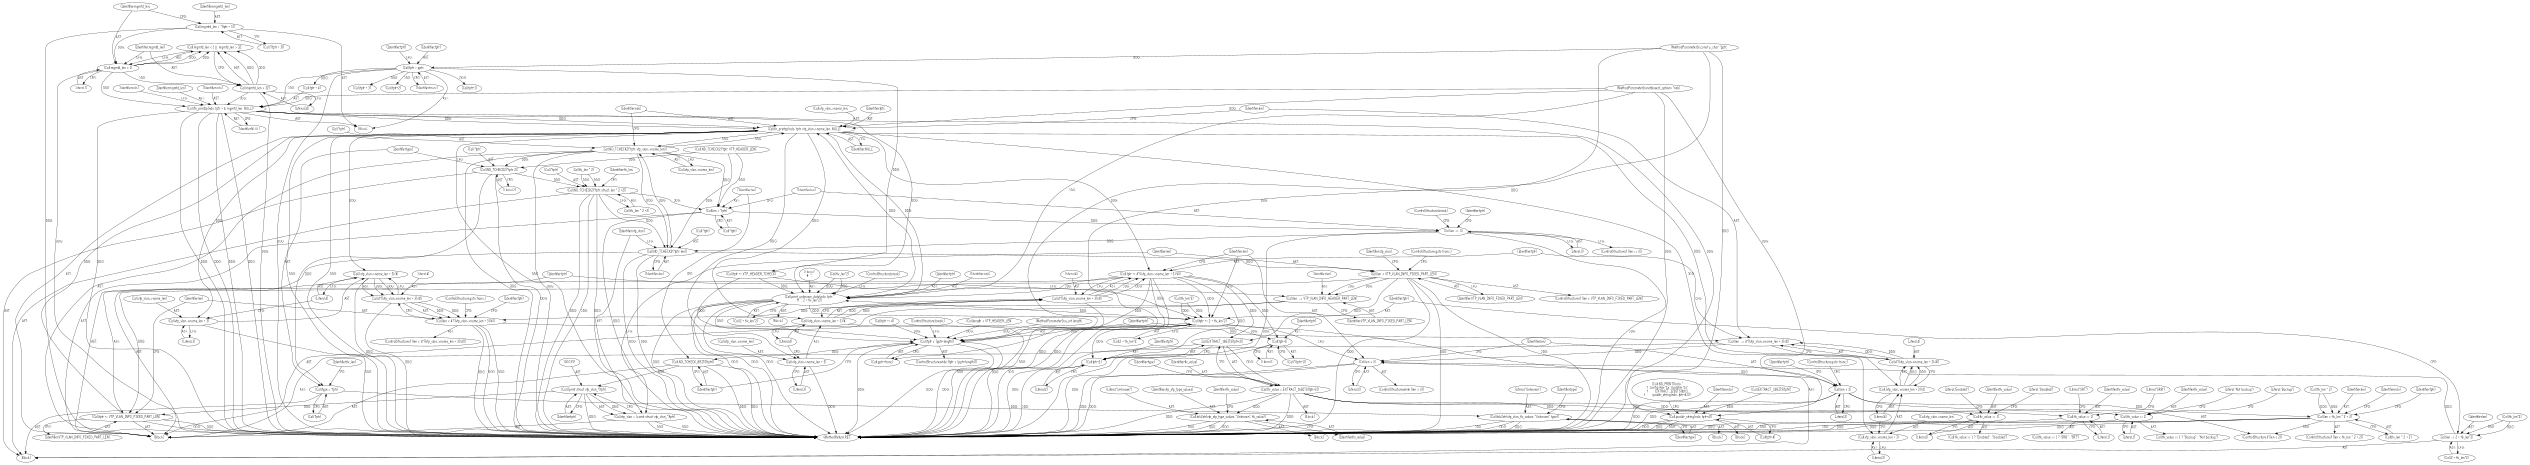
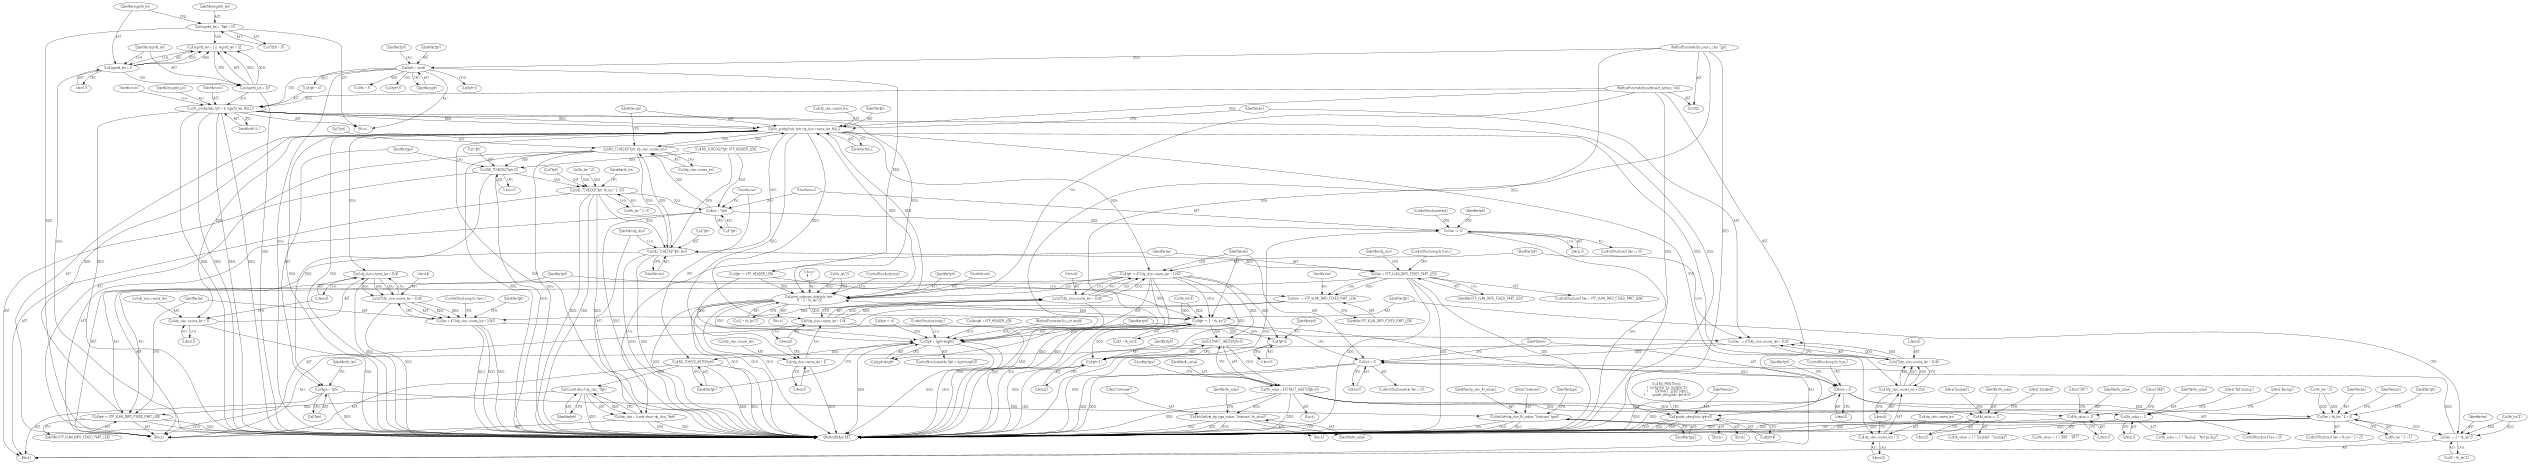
edge "(Call,mgmtd_len = *(tptr + 3))" -> "(Call,mgmtd_len < 1)": now "(Call,mgmtd_len = *(tptr + 3))" -> "(Call,mgmtd_len < 1 ||  mgmtd_len > 32)"
edge "(Call,mgmtd_len = *(tptr + 3))" -> "(Call,*(tptr + 3))": label "CFG: " -> "AST: "
node "(Call,tptr = pptr)": label "(Call,tptr = pptr)" -> "(Call,tptr = const)"
node "(Call,tptr + 3)": label "(Call,tptr + 3)" -> "(Call,tlv + 3)"
node "(Identifier,trunc)": label "(Identifier,trunc)" -> "(Identifier,pptr)"
edge "(Call,mgmtd_len < 1)" -> "(Call,fn_printzp(ndo, tptr + 4, mgmtd_len, NULL))": removed, label "DDG:"
node "(Literal,32)": removed
node "1000112": added
edge "(Call,ND_TCHECK2(*tptr, vtp_vlan->name_len))" -> "(Call,len = *tptr)": reversed
node "(Call,ND_TCHECK2(*tptr, struct_len * 2 +2))": label "(Call,ND_TCHECK2(*tptr, struct_len * 2 +2))" -> "(Call,ND_TCHECK2(*tptr, tlv_len * 2 +2))"
edge "(Call,len == 0)" -> "(Call,ND_TCHECK2(*tptr, len))": now "(Call,fn_printzp(ndo, tptr, vtp_vlan->name_len, NULL))" -> "(Call,ND_TCHECK2(*tptr, len))"
edge "(Call,len == 0)" -> "(ControlStructure,if (len == 0))": label "CFG: " -> "AST: "
edge "(MethodParameterIn,netdissect_options *ndo)" -> "(Call,ipaddr_string(ndo, tptr+4))": label "DDG: " -> "AST: "
node "(Call,tptr += VTP_HEADER_TCHECK)": label "(Call,tptr += VTP_HEADER_TCHECK)" -> "(Call,tptr += VTP_HEADER_LEN)"
node "(Call,len  -= VTP_VLAN_INFO_HEADER_PART_LEN)": label "(Call,len  -= VTP_VLAN_INFO_HEADER_PART_LEN)" -> "(Call,len  -= VTP_VLAN_INFO_FIXED_PART_LEN)"
edge "(Call,tptr += 4*((vtp_vlan->name_len + 3)/4))" -> "(Call,tptr < (pptr+length))": label "DDG: " -> "AST: "
edge "(Call,len < VTP_VLAN_INFO_FIXED_PART_LEN)" -> "(Call,EXTRACT_16BITS(tptr+2))": now "(Call,tptr += 2 + tlv_len*2)" -> "(Call,EXTRACT_16BITS(tptr+2))"
edge "(Call,len < VTP_VLAN_INFO_FIXED_PART_LEN)" -> "(Call,tptr += VTP_VLAN_INFO_FIXED_PART_LEN)": label "DDG: " -> "AST: "
node "(ControlStructure,if (len < 4*((vtp_vlan->name_len + 3)/4)))": removed
node "1000332": removed
node "(Call,pptr+trunc)": label "(Call,pptr+trunc)" -> "(Call,pptr+length)"
node "(Call,*(tptr+1))": removed
node "(Call,(print struct vtp_vlan_*)tptr)": label "(Call,(print struct vtp_vlan_*)tptr)" -> "(Call,(const struct vtp_vlan_*)tptr)"
node "(Identifier,vtp_stp_type_values)": removed
node "(Identifier,vtp_vlan_tlv_values)": added
node "(Call,EXTRACT_32BITS(tptr))": removed
edge "(Call,len < tlv_len * 2 + 2)" -> "(ControlStructure,if (len < 2))": now "(Call,len < tlv_len * 2 + 2)" -> "(Call,len -= 2 + tlv_len*2)"
edge "(Call,type = *tptr)" -> "(MethodReturn,RET)": added, label "DDG:"
